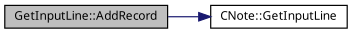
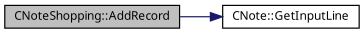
node "GetInputLine::AddRecord": label "GetInputLine::AddRecord" -> "CNoteShopping::AddRecord"
